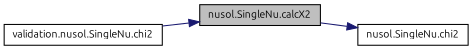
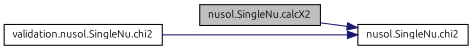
edge "validation.nusol.SingleNu.chi2" -> "nusol.SingleNu.calcX2": now "validation.nusol.SingleNu.chi2" -> "nusol.SingleNu.chi2"
